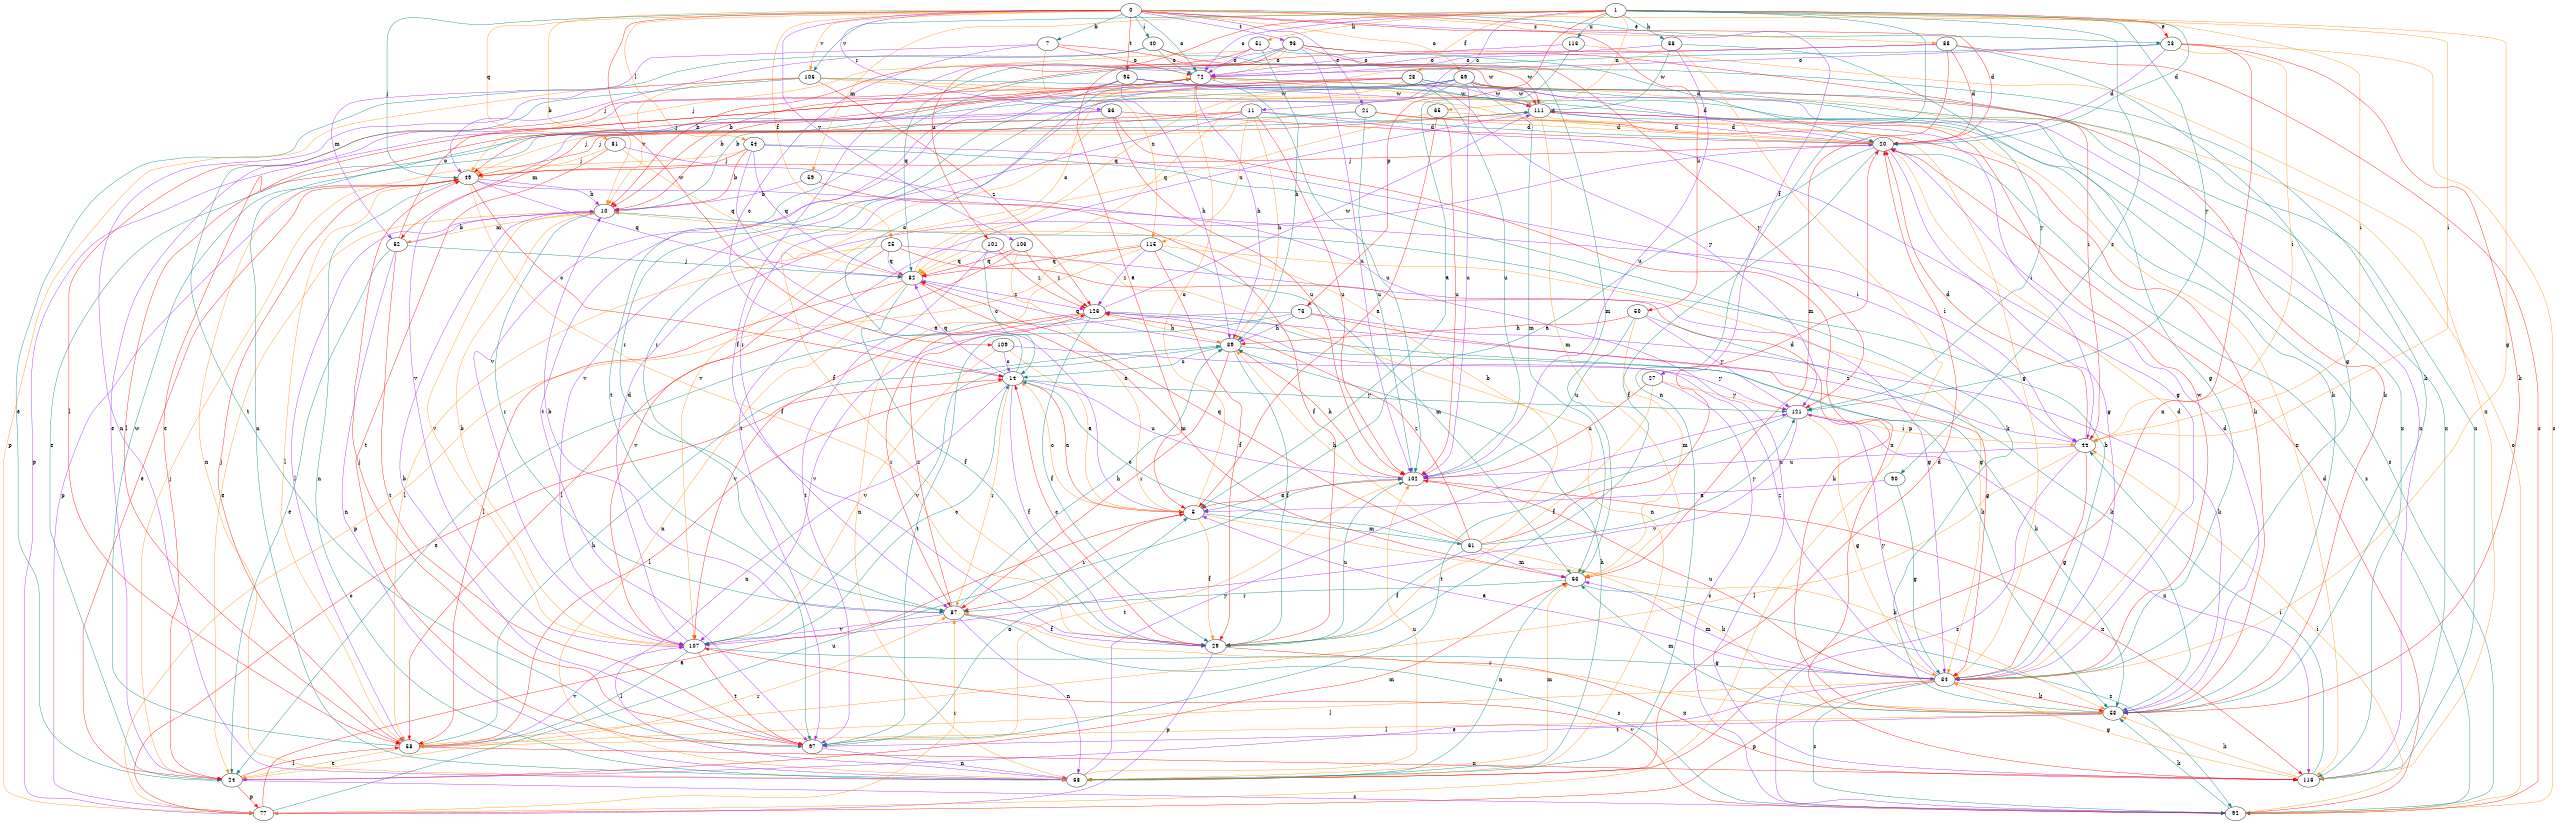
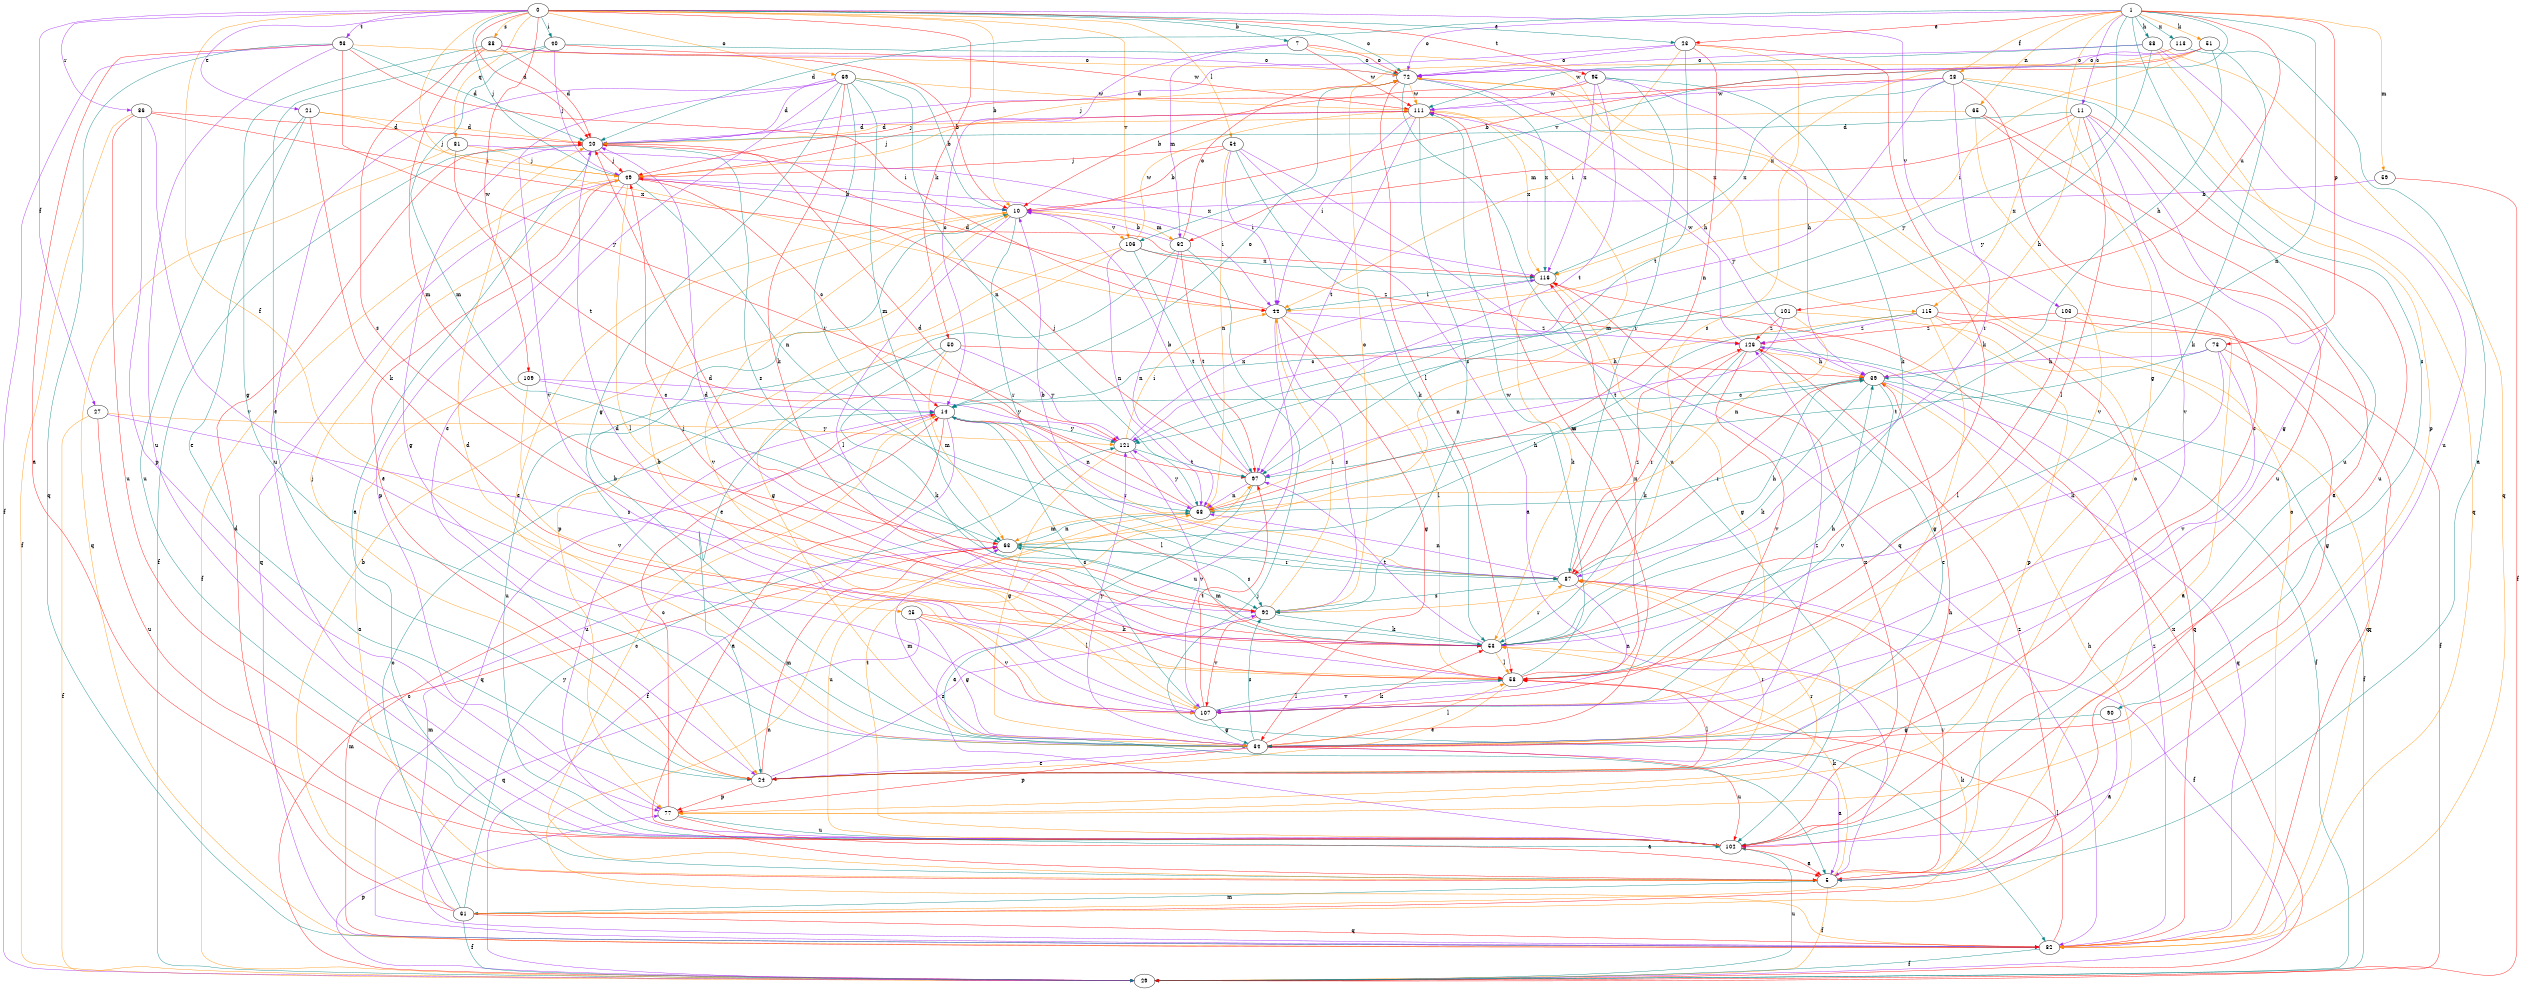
edge "1" -> "44": now "51" -> "44"
edge "106" -> "10": reversed
edge "87" -> "107": label "v" -> "n"
